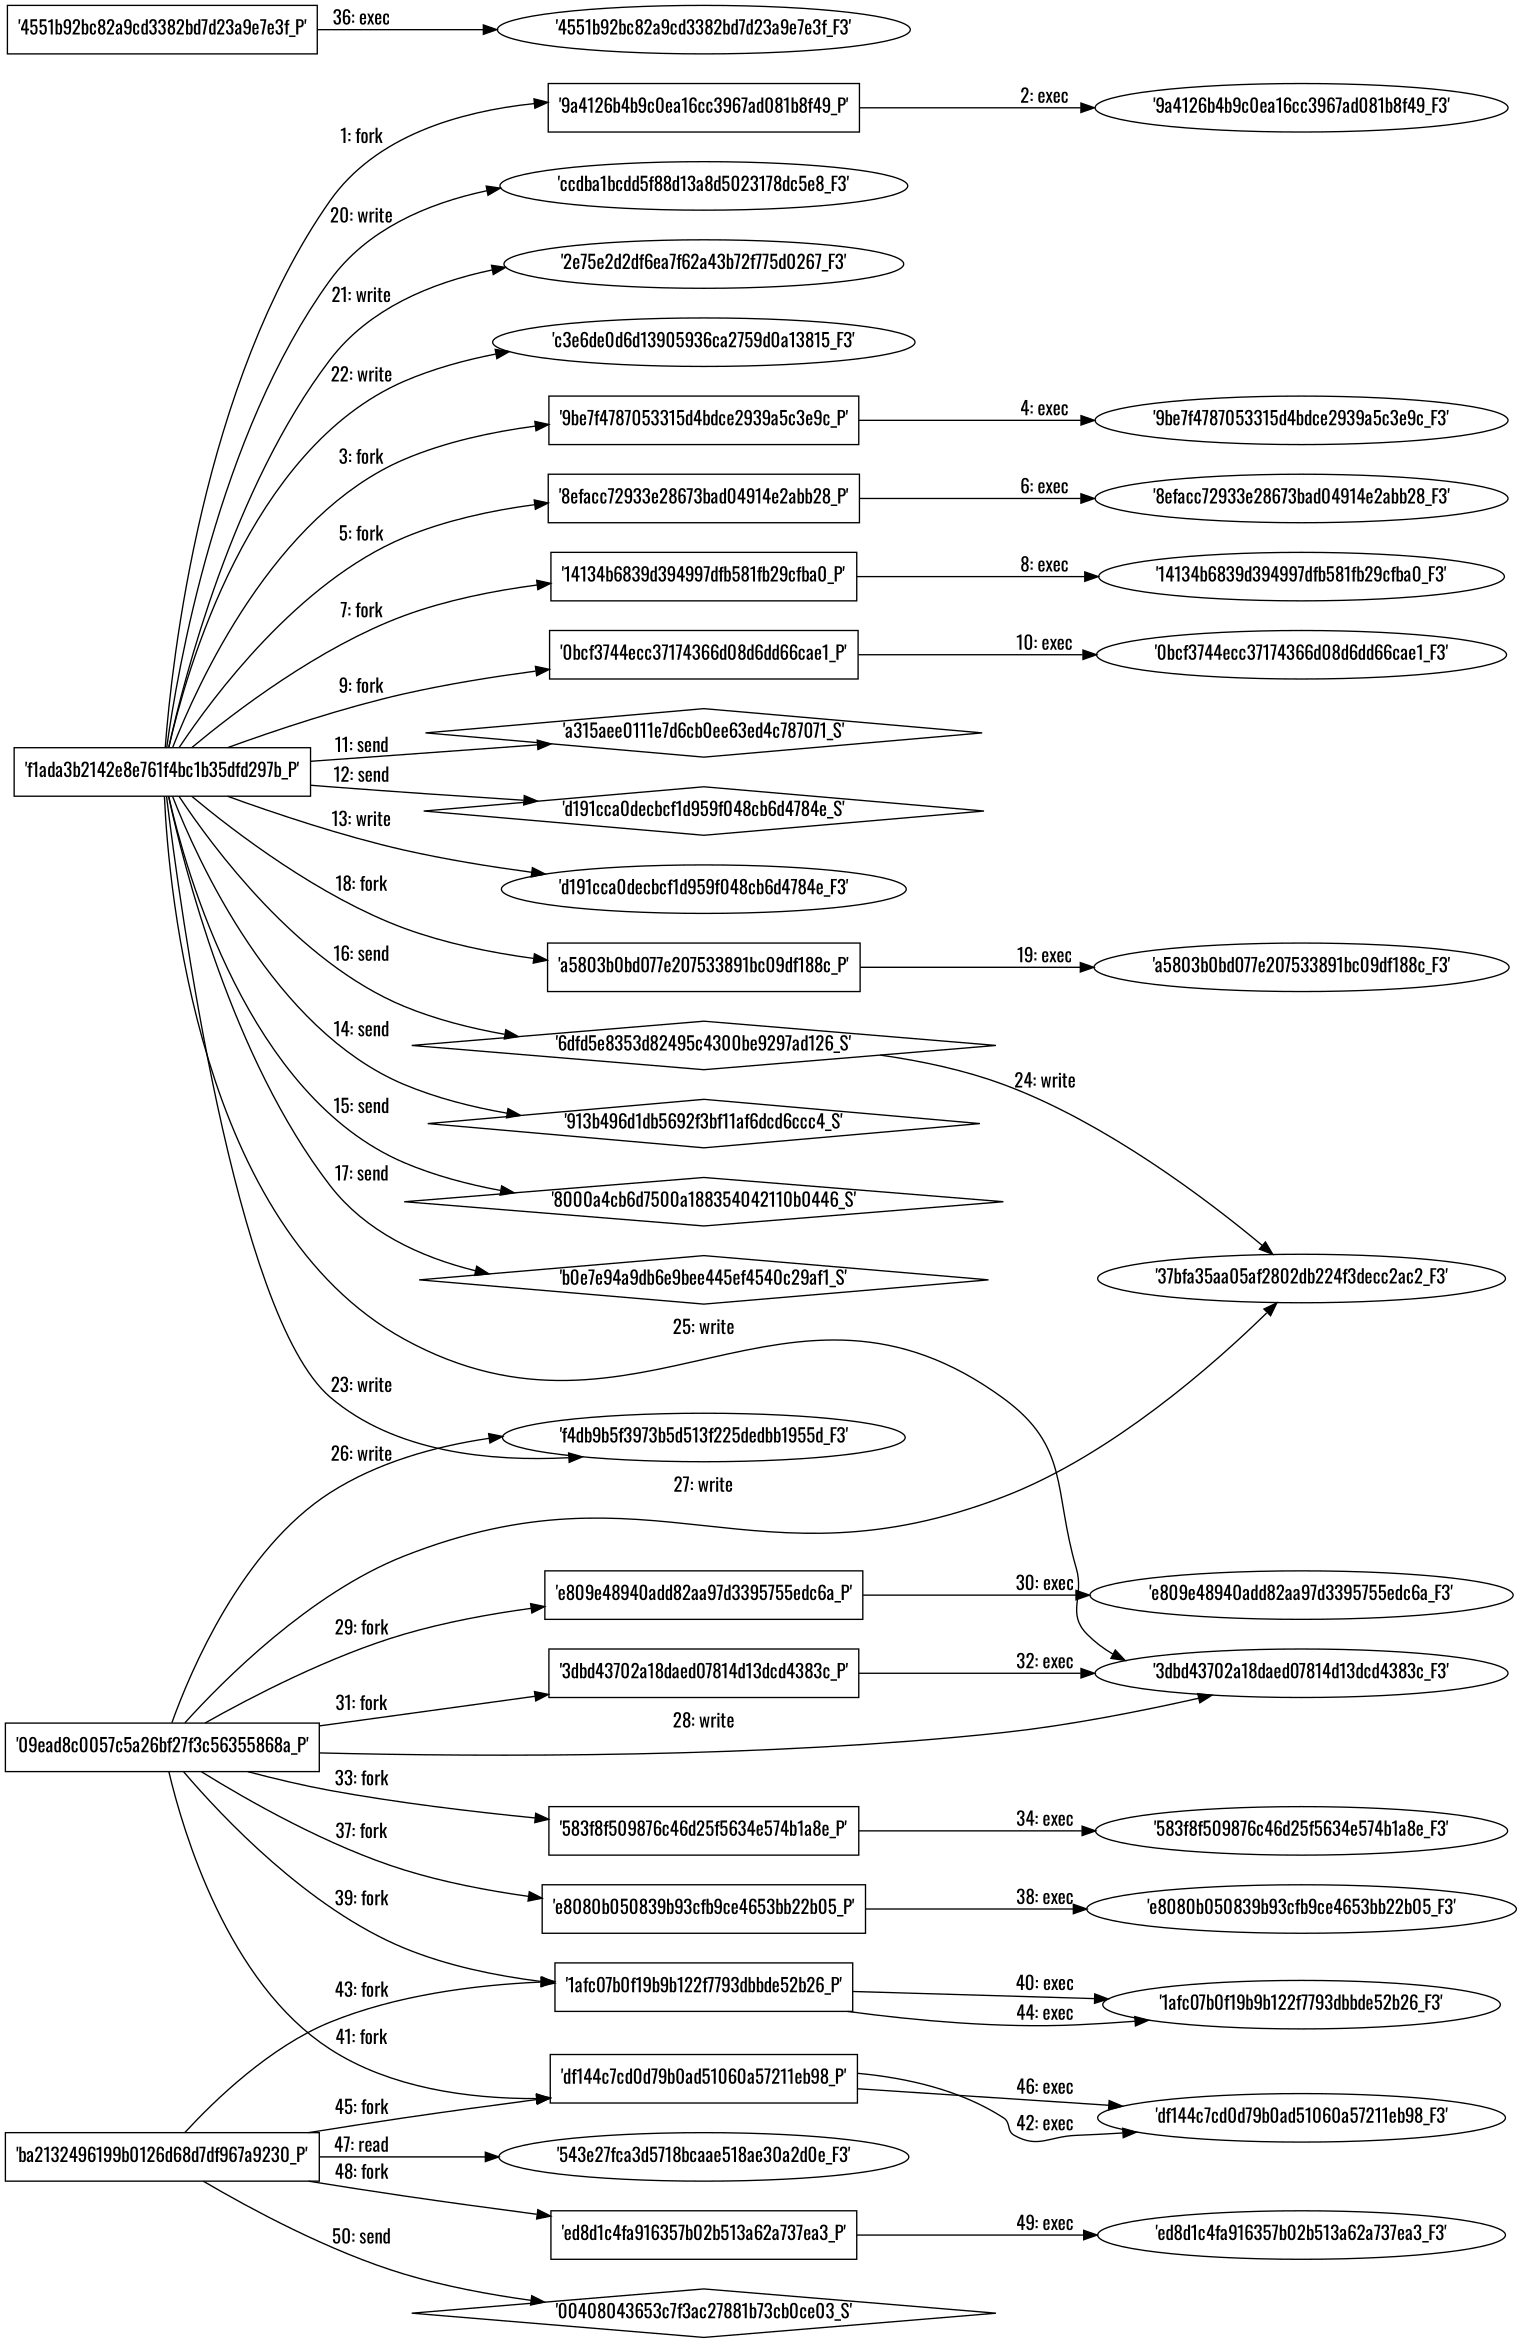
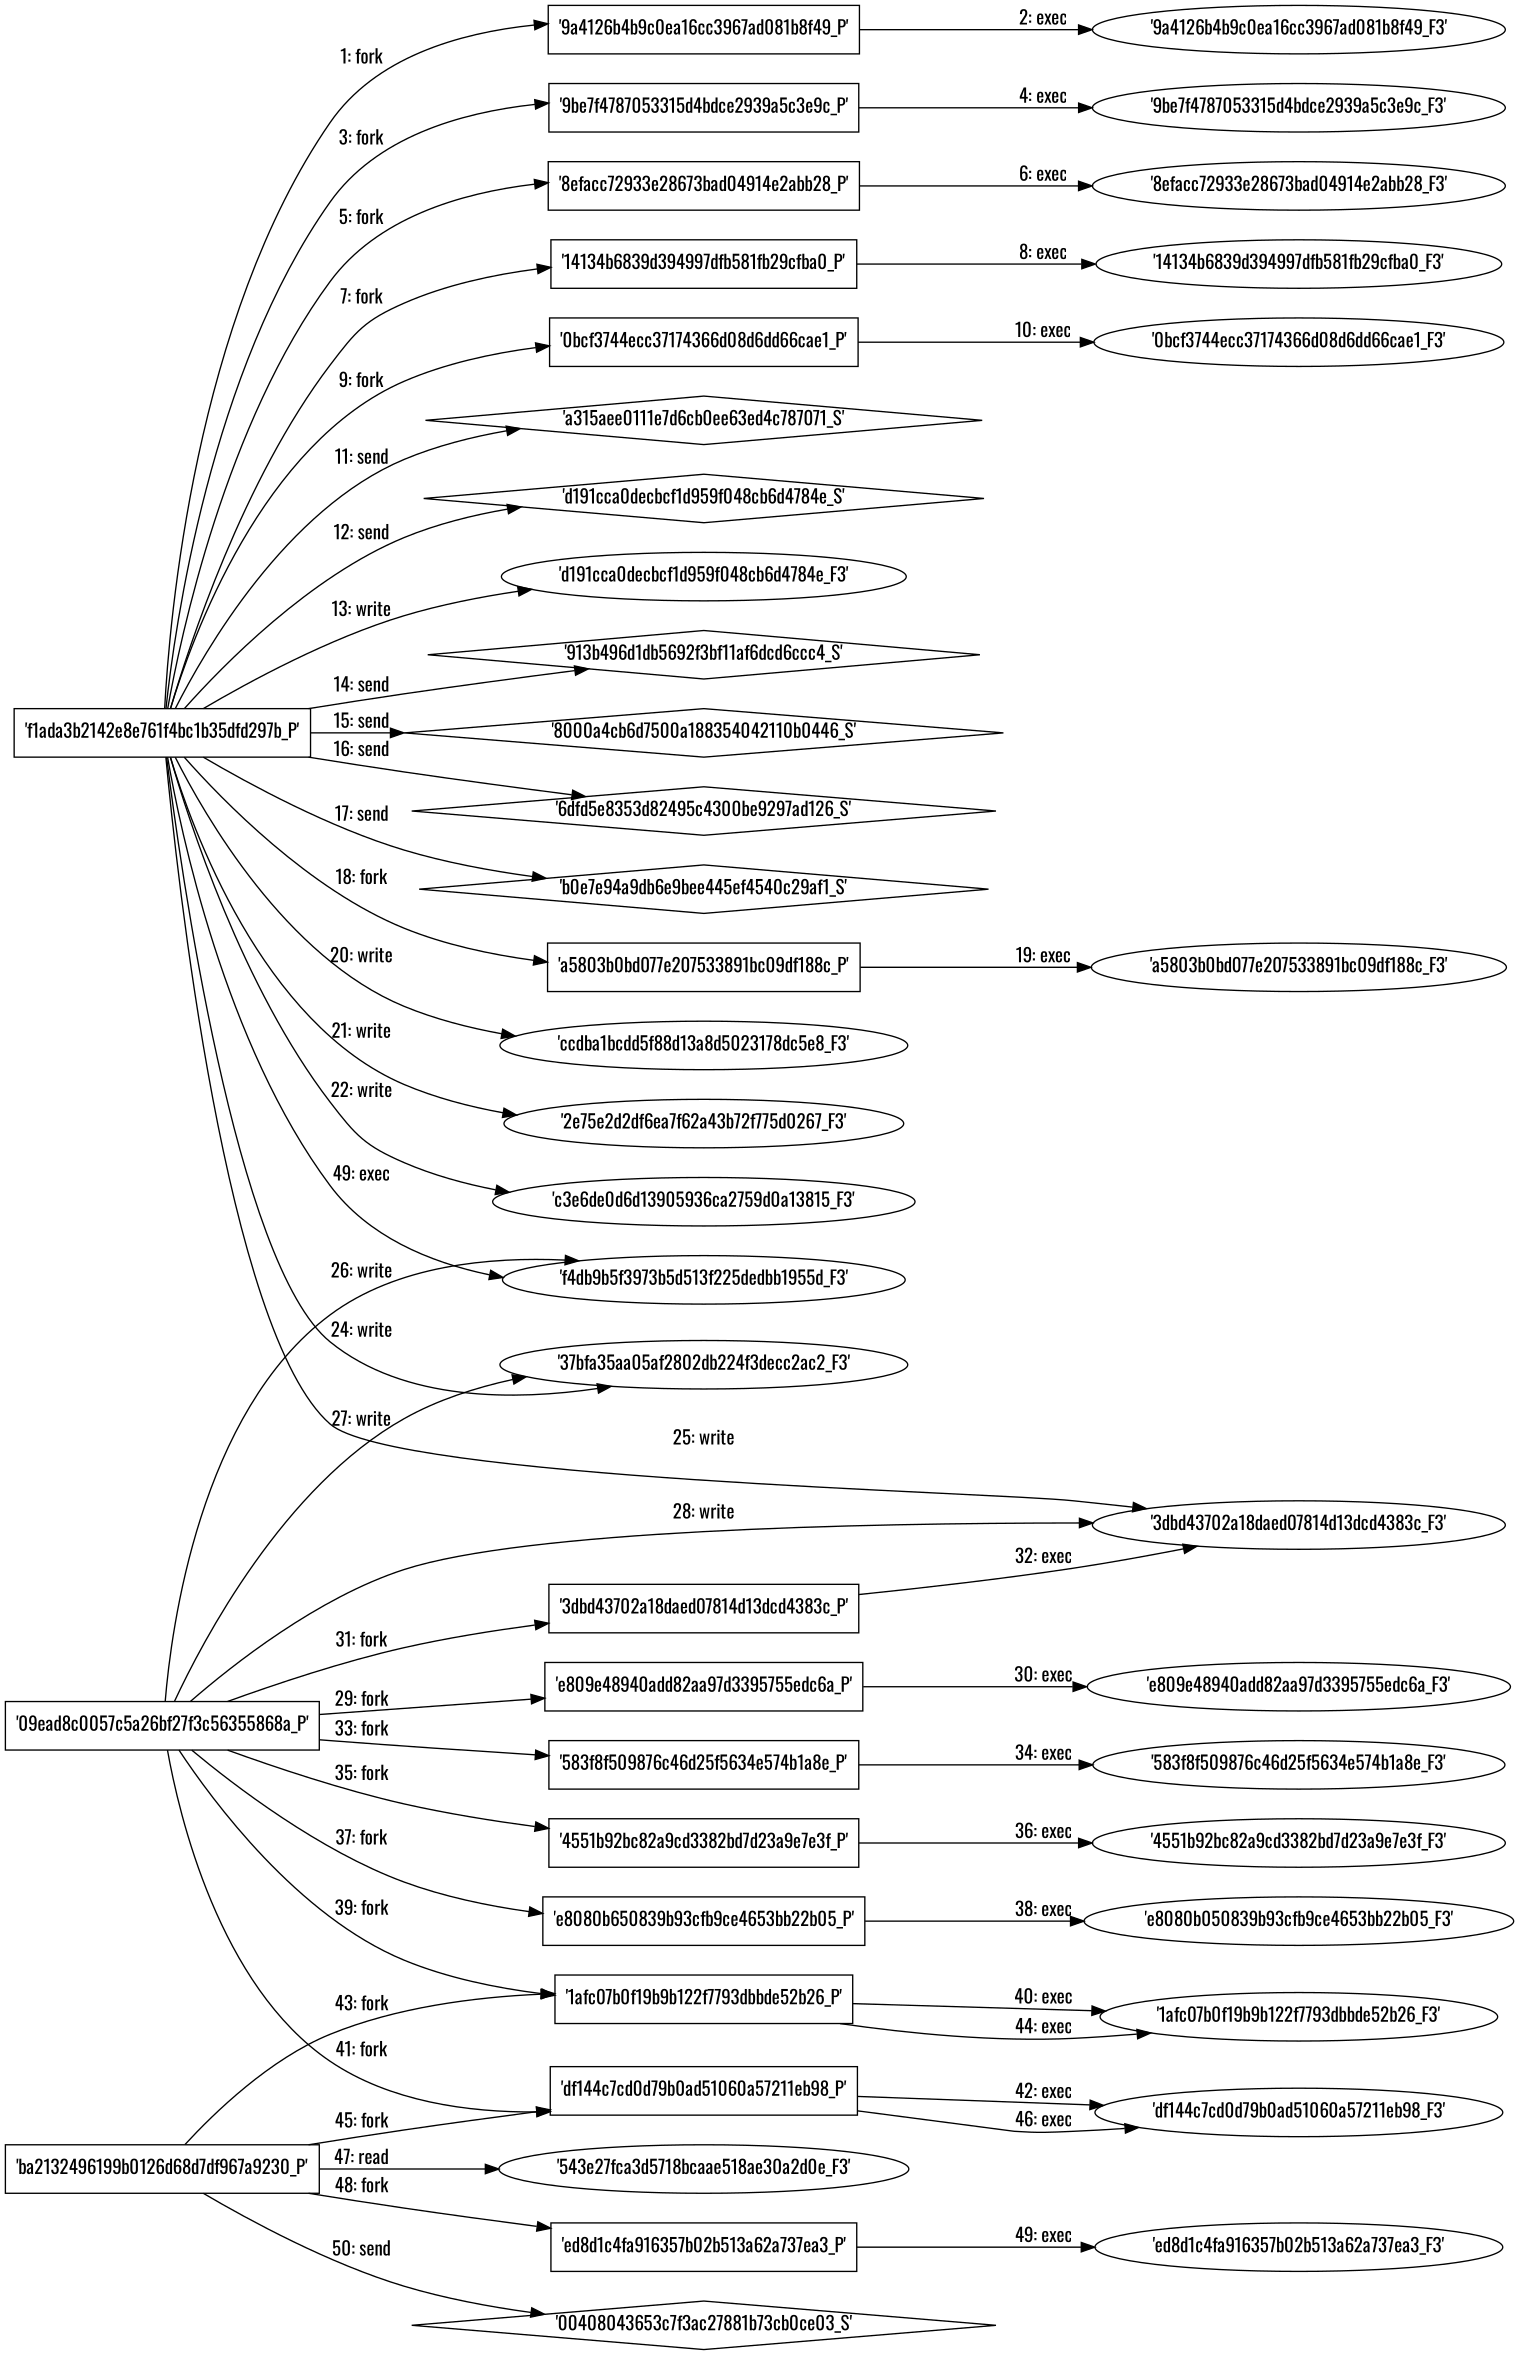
edge "'6dfd5e8353d82495c4300be9297ad126_S'" -> "'37bfa35aa05af2802db224f3decc2ac2_F3'": now "'f1ada3b2142e8e761f4bc1b35dfd297b_P'" -> "'37bfa35aa05af2802db224f3decc2ac2_F3'"
edge "'f1ada3b2142e8e761f4bc1b35dfd297b_P'" -> "'f4db9b5f3973b5d513f225dedbb1955d_F3'": label "23: write" -> "49: exec"
edge "'09ead8c0057c5a26bf27f3c56355868a_P'" -> "'4551b92bc82a9cd3382bd7d23a9e7e3f_P'": added, label "35: fork"
node "'e8080b050839b93cfb9ce4653bb22b05_P'": label "'e8080b050839b93cfb9ce4653bb22b05_P'" -> "'e8080b650839b93cfb9ce4653bb22b05_P'"
